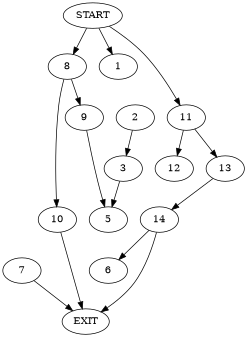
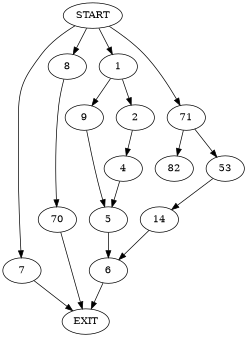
edge "8" -> "9": now "1" -> "9"
edge "1" -> "2": added
node "11": label "11" -> "71"
edge "START" -> "7": added
node "3": label "3" -> "4"
node "12": label "12" -> "82"
node "13": label "13" -> "53"
node "10": label "10" -> "70"
edge "5" -> "6": added
edge "14" -> "EXIT": now "6" -> "EXIT"
